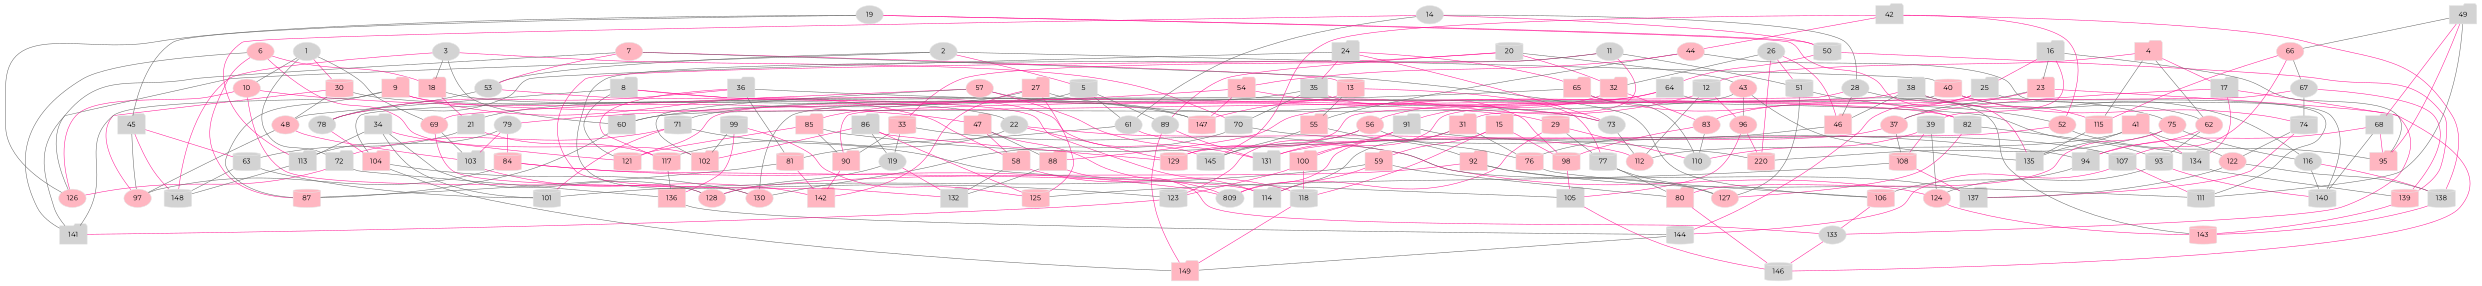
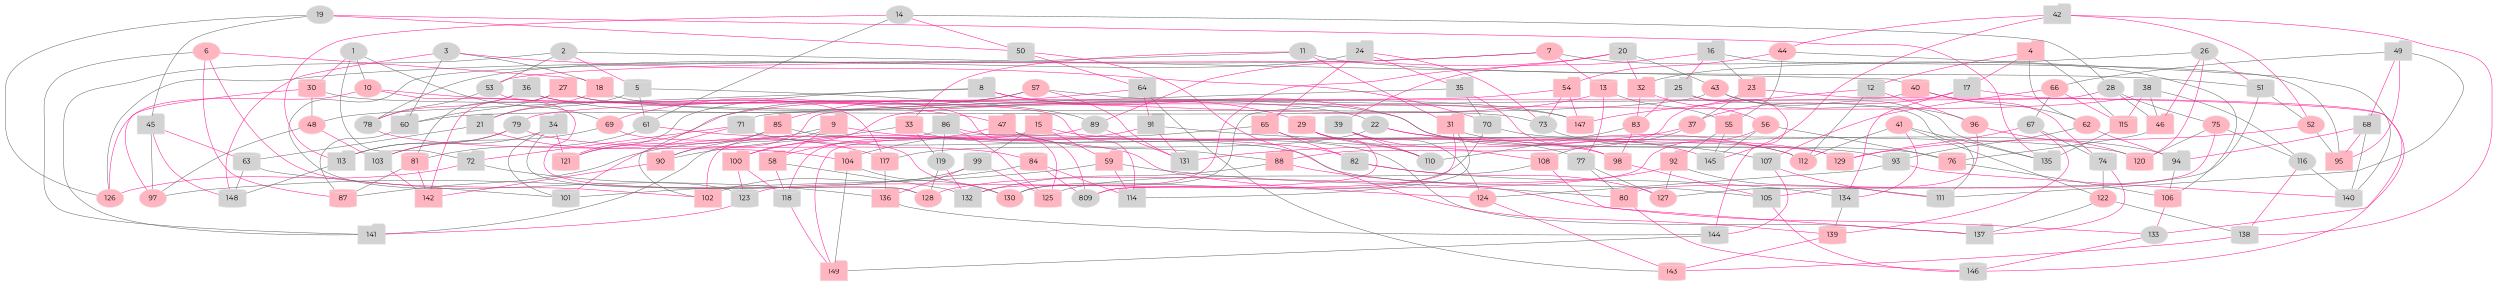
node "41": shape folder -> ellipse
edge "15" -- "99": added
node "220": label "220" -> "120"
